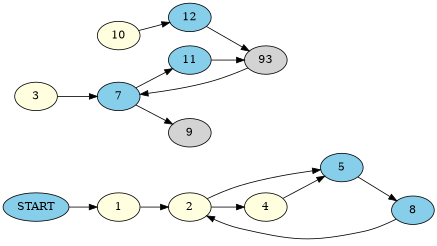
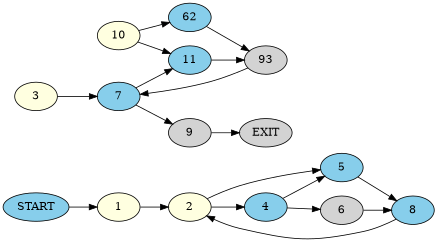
node "12": label "12" -> "62"
edge "10" -> "11": added
node "EXIT": added
node "4": fillcolor lightyellow -> skyblue
node "6": added
